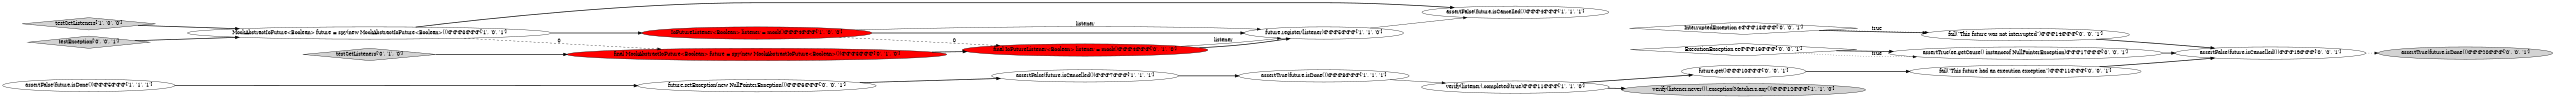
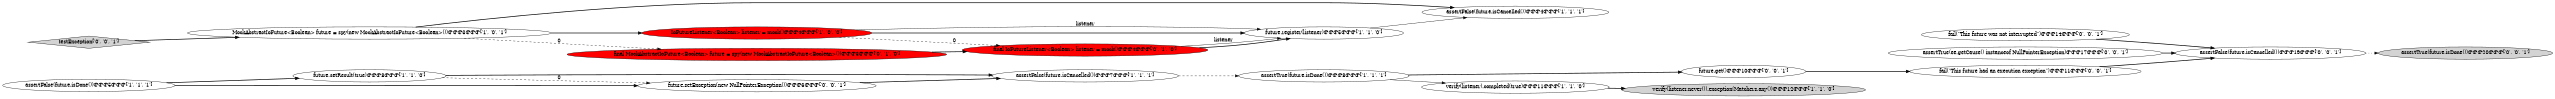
node "testSetListeners['1', '0', '0']": removed
node "InterruptedException e@@@13@@@['0', '0', '1']": removed
node "ExecutionException ee@@@16@@@['0', '0', '1']": removed
node "testSetListeners['0', '1', '0']": removed
node "future.setResult(true)@@@8@@@['1', '1', '0']": added
edge "assertFalse(future.isCancelled())@@@7@@@['1', '1', '1']" -> "assertTrue(future.isDone())@@@8@@@['1', '1', '1']": style bold -> dashed
edge "verify(listener).completed(true)@@@11@@@['1', '1', '0']" -> "future.get()@@@10@@@['0', '0', '1']": now "assertTrue(future.isDone())@@@8@@@['1', '1', '1']" -> "future.get()@@@10@@@['0', '0', '1']"
